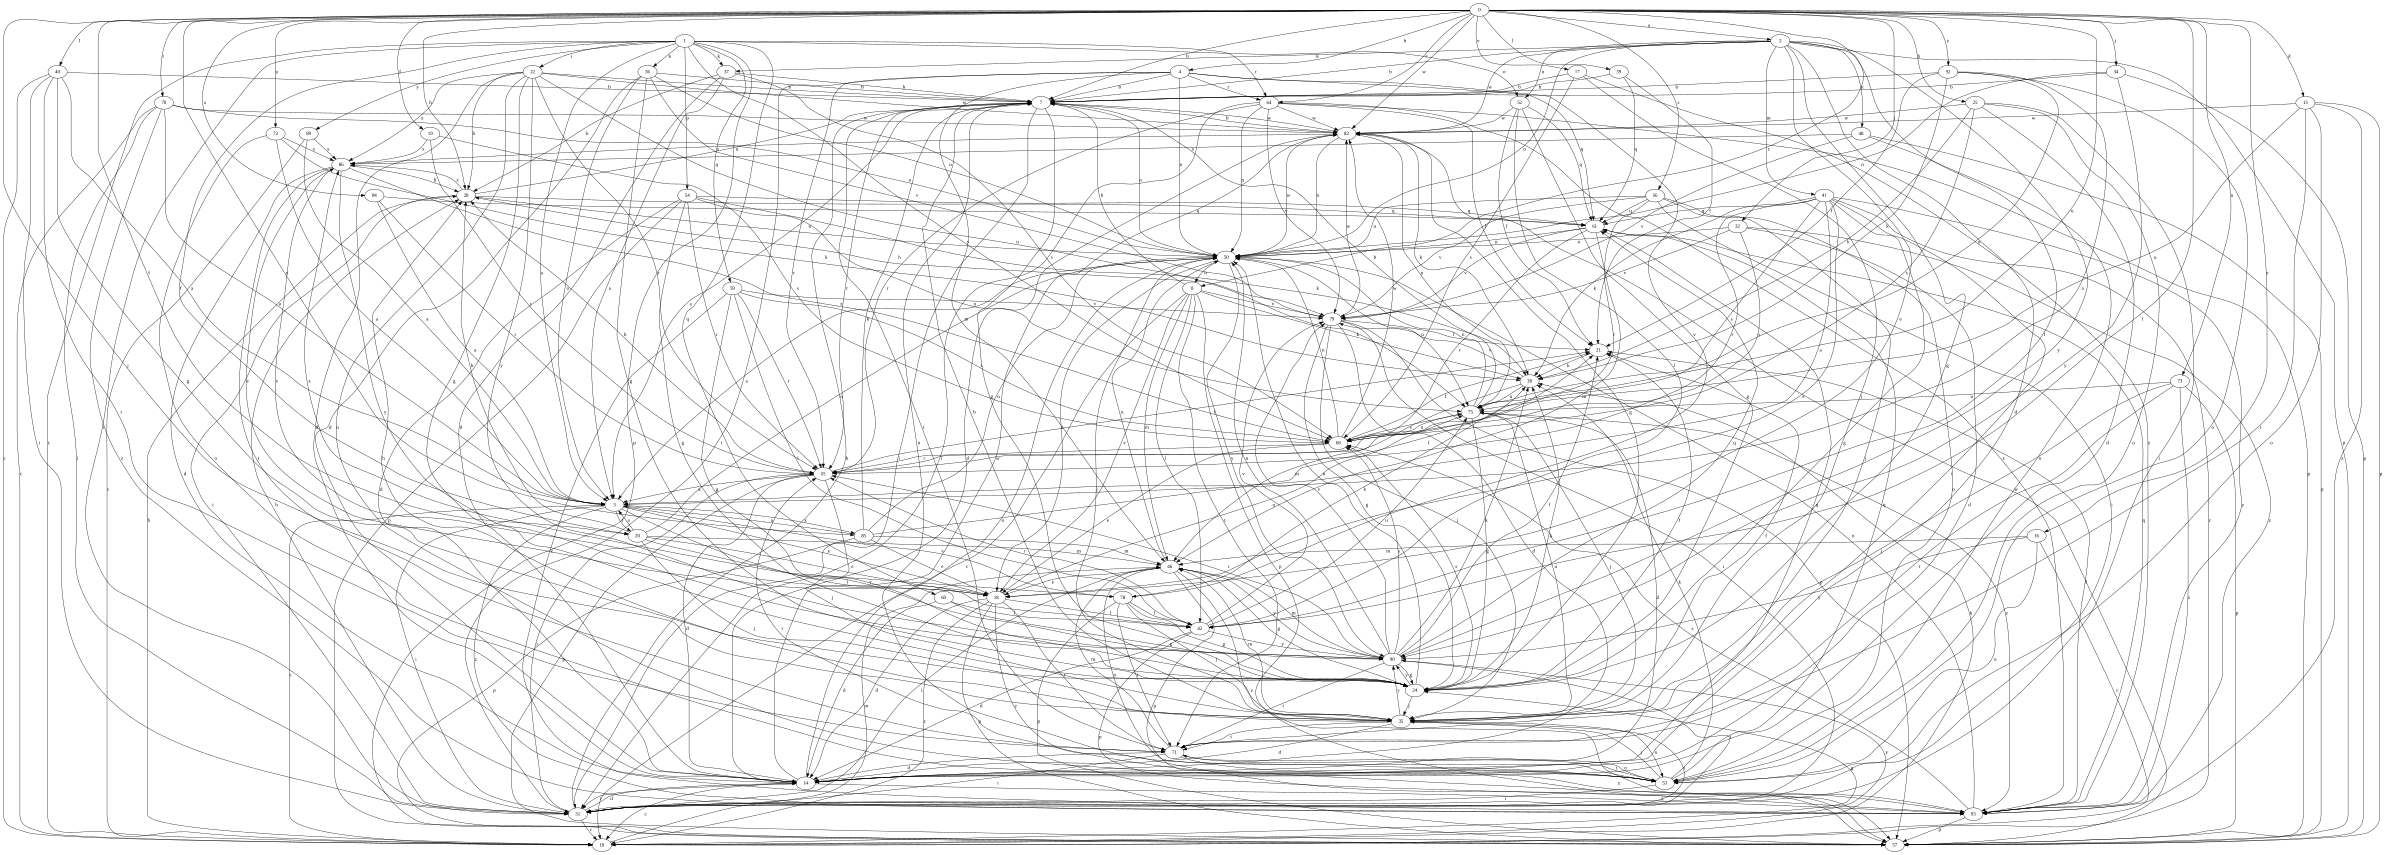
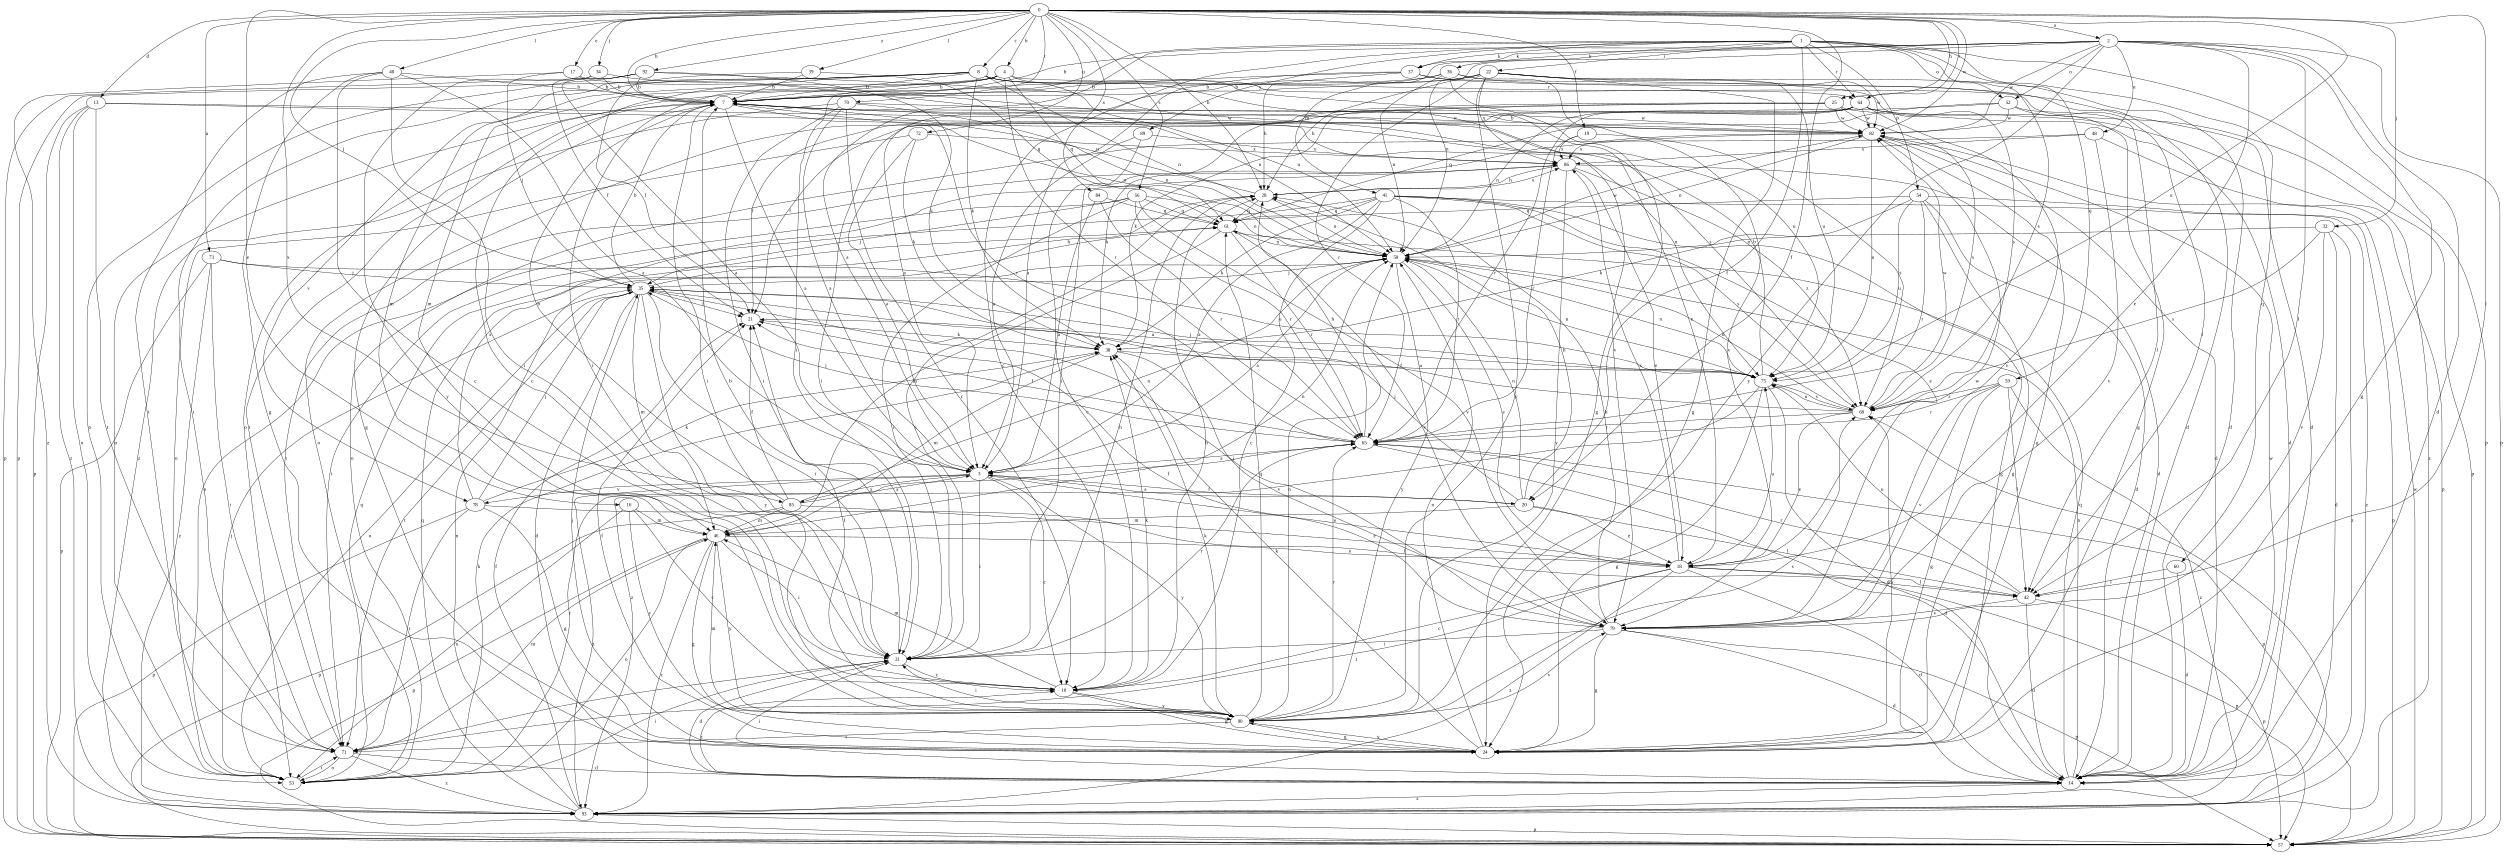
edge "50" -> "8": reversed
edge "60" -> "24": removed, label "g"
edge "42" -> "90": removed, label "y"
